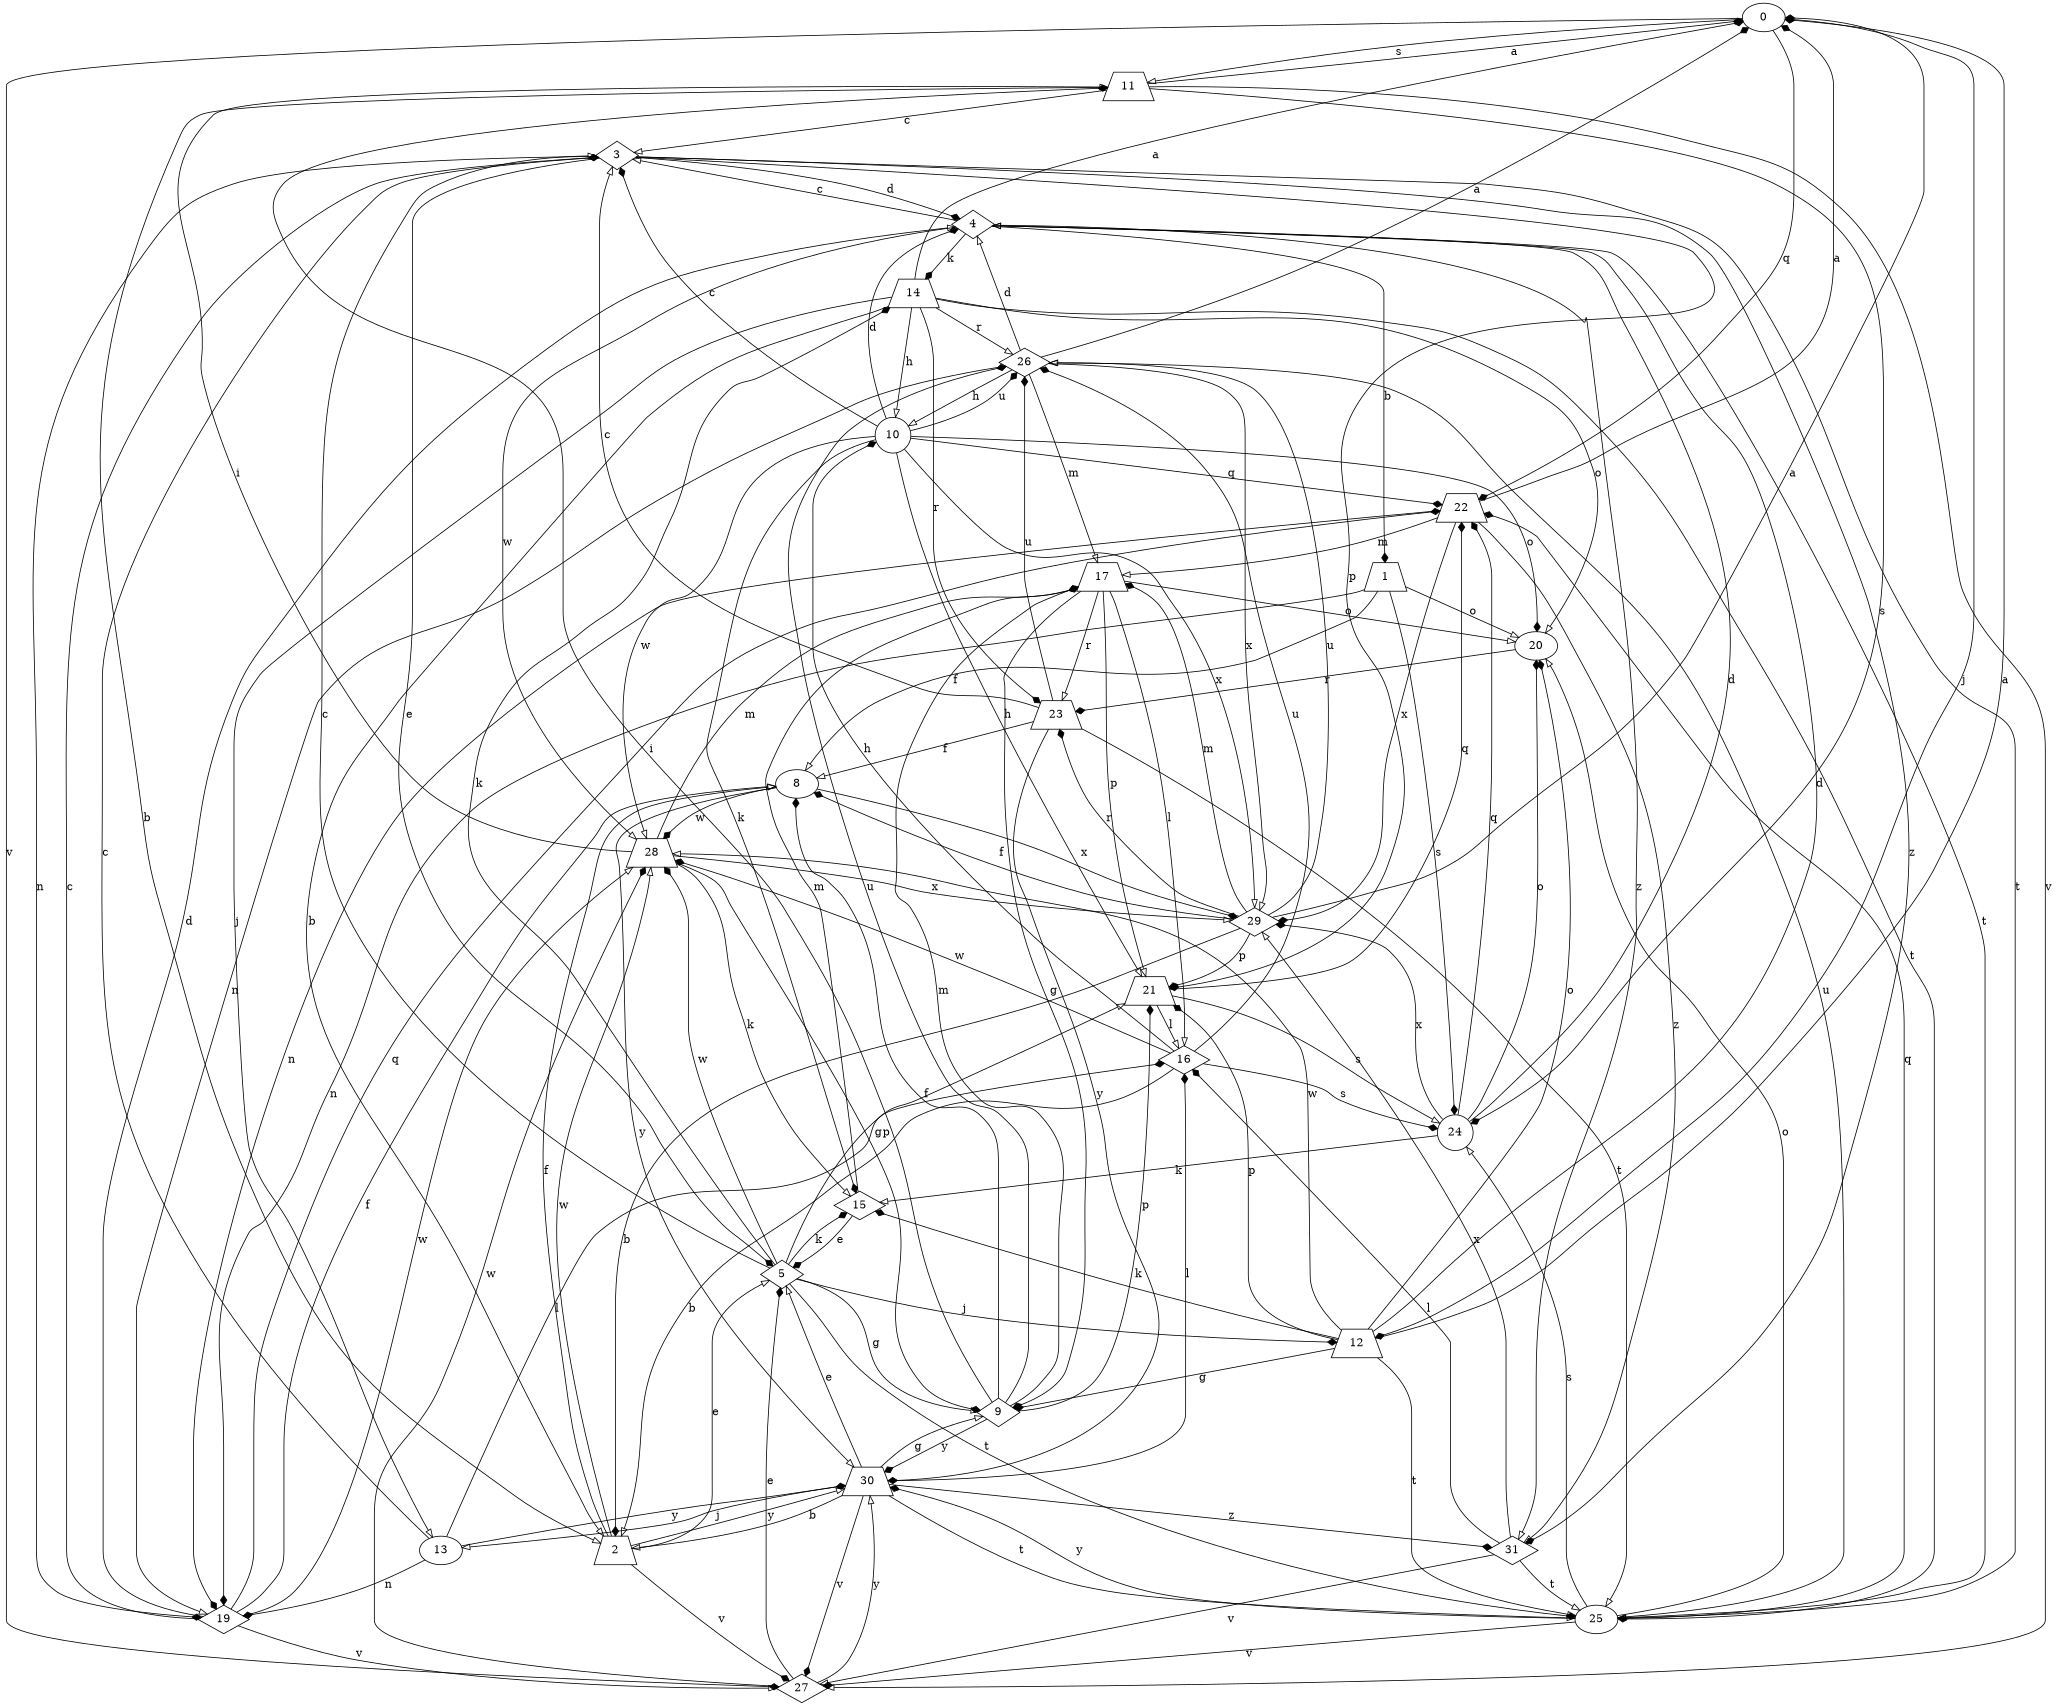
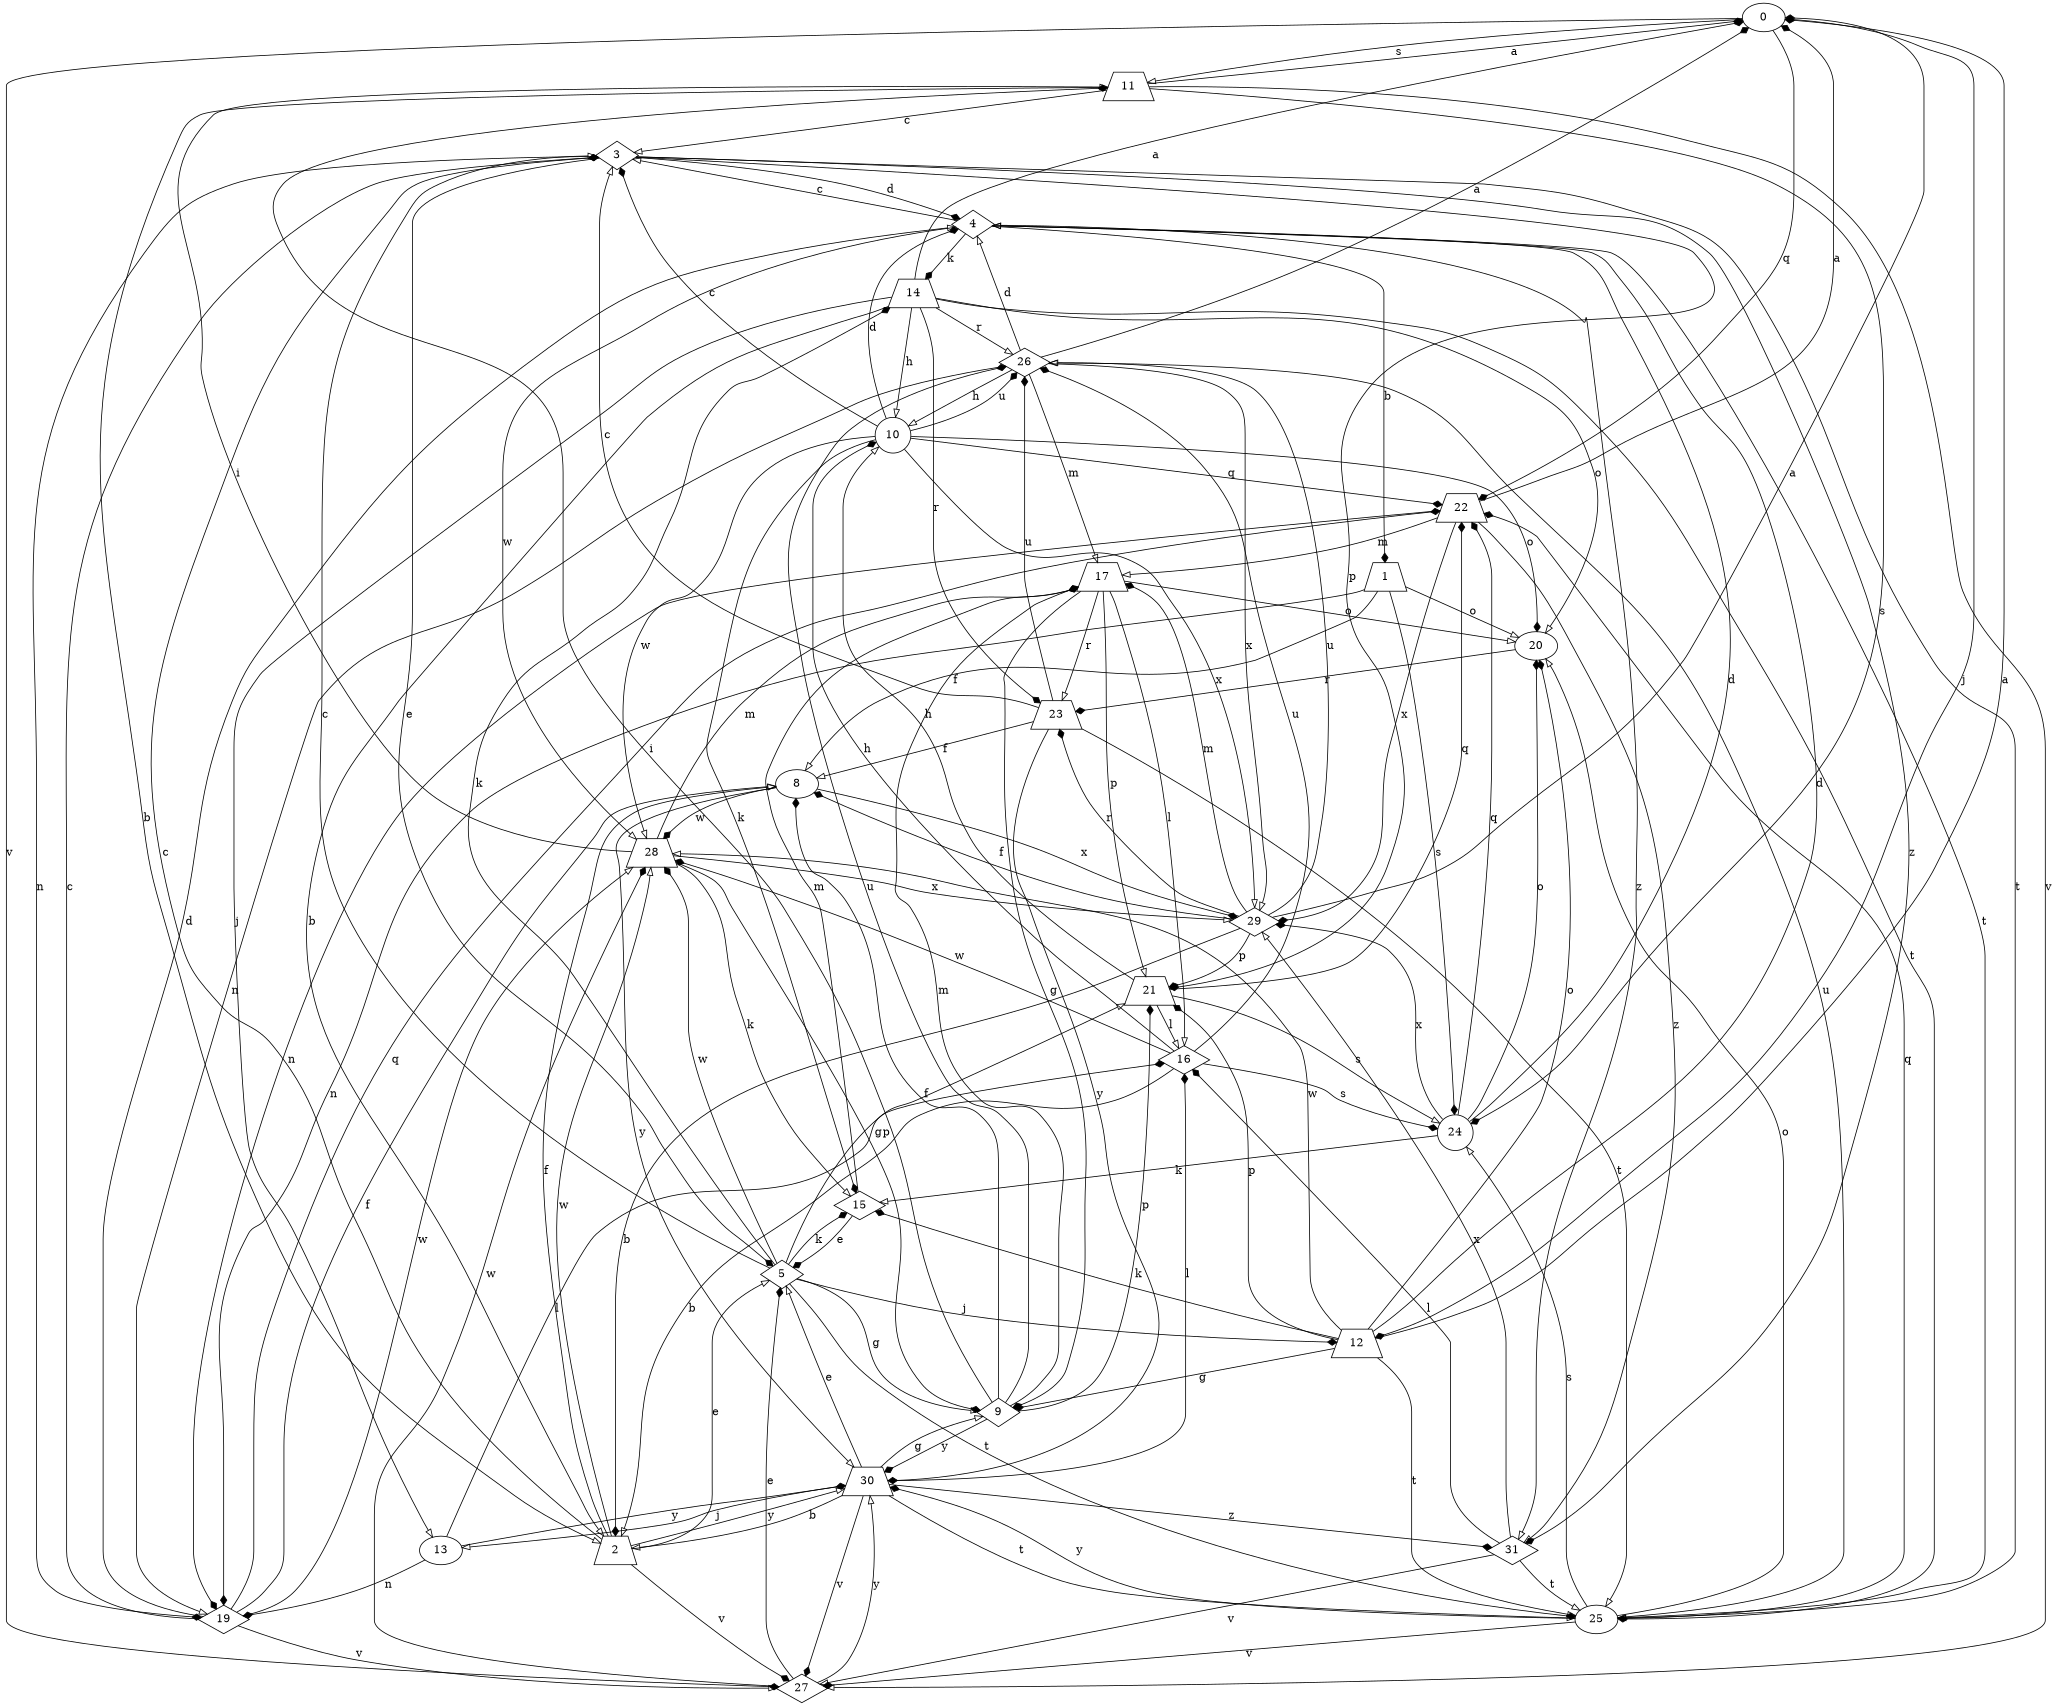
edge "10" -> "21": reversed
edge "13" -> "3": now "2" -> "3"
